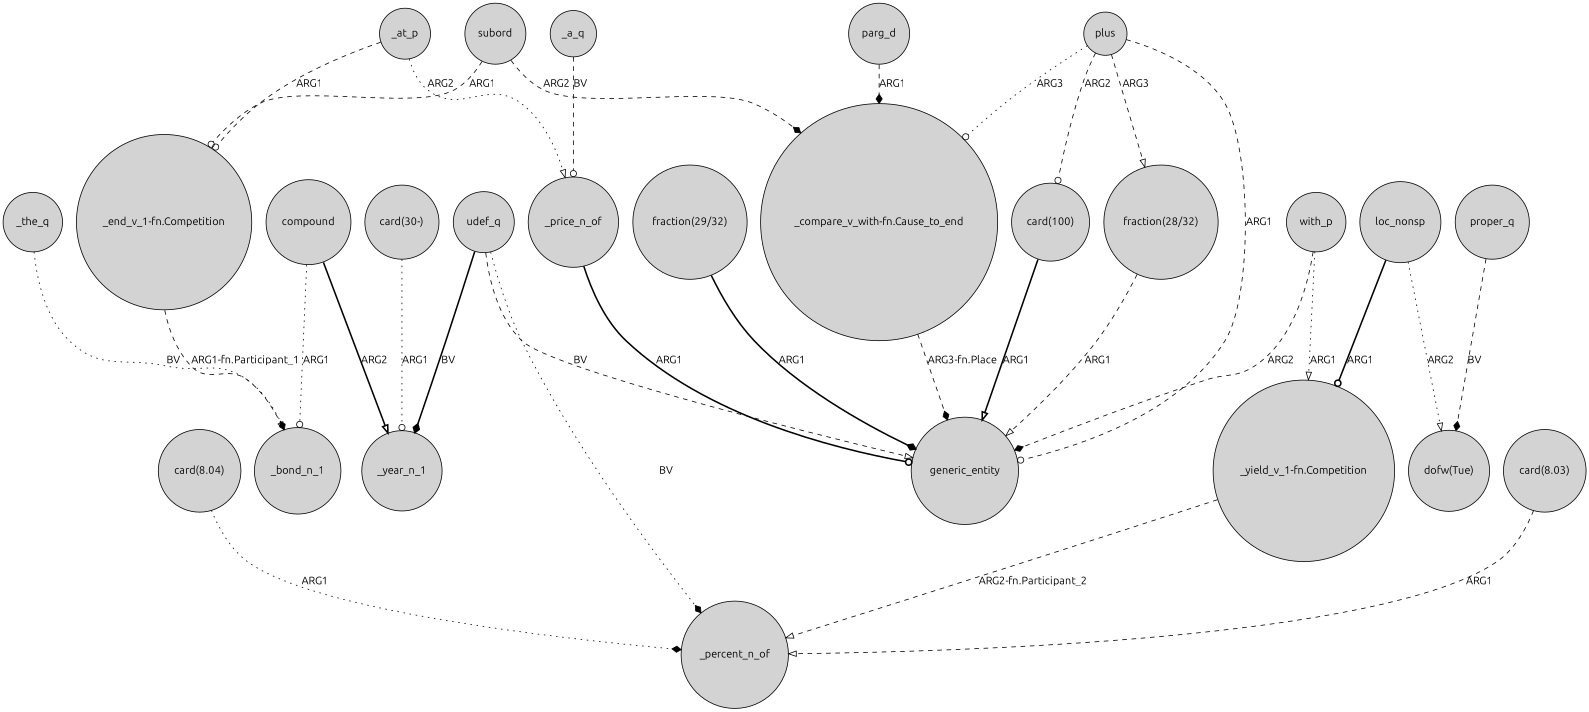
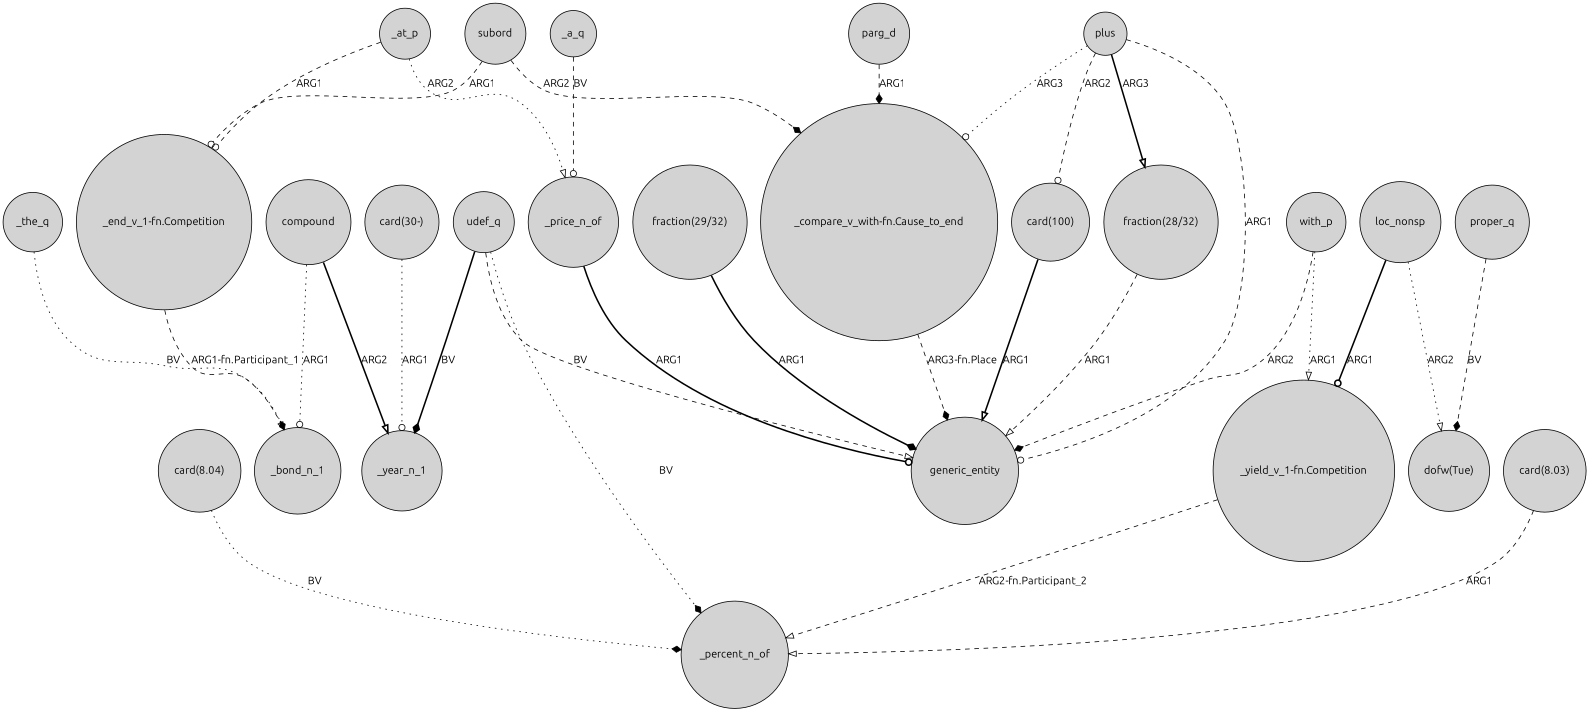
edge "plus" -> "fraction(28/32)": style dashed -> bold
edge "card(8.04)" -> "_percent_n_of": label "ARG1" -> "BV"
